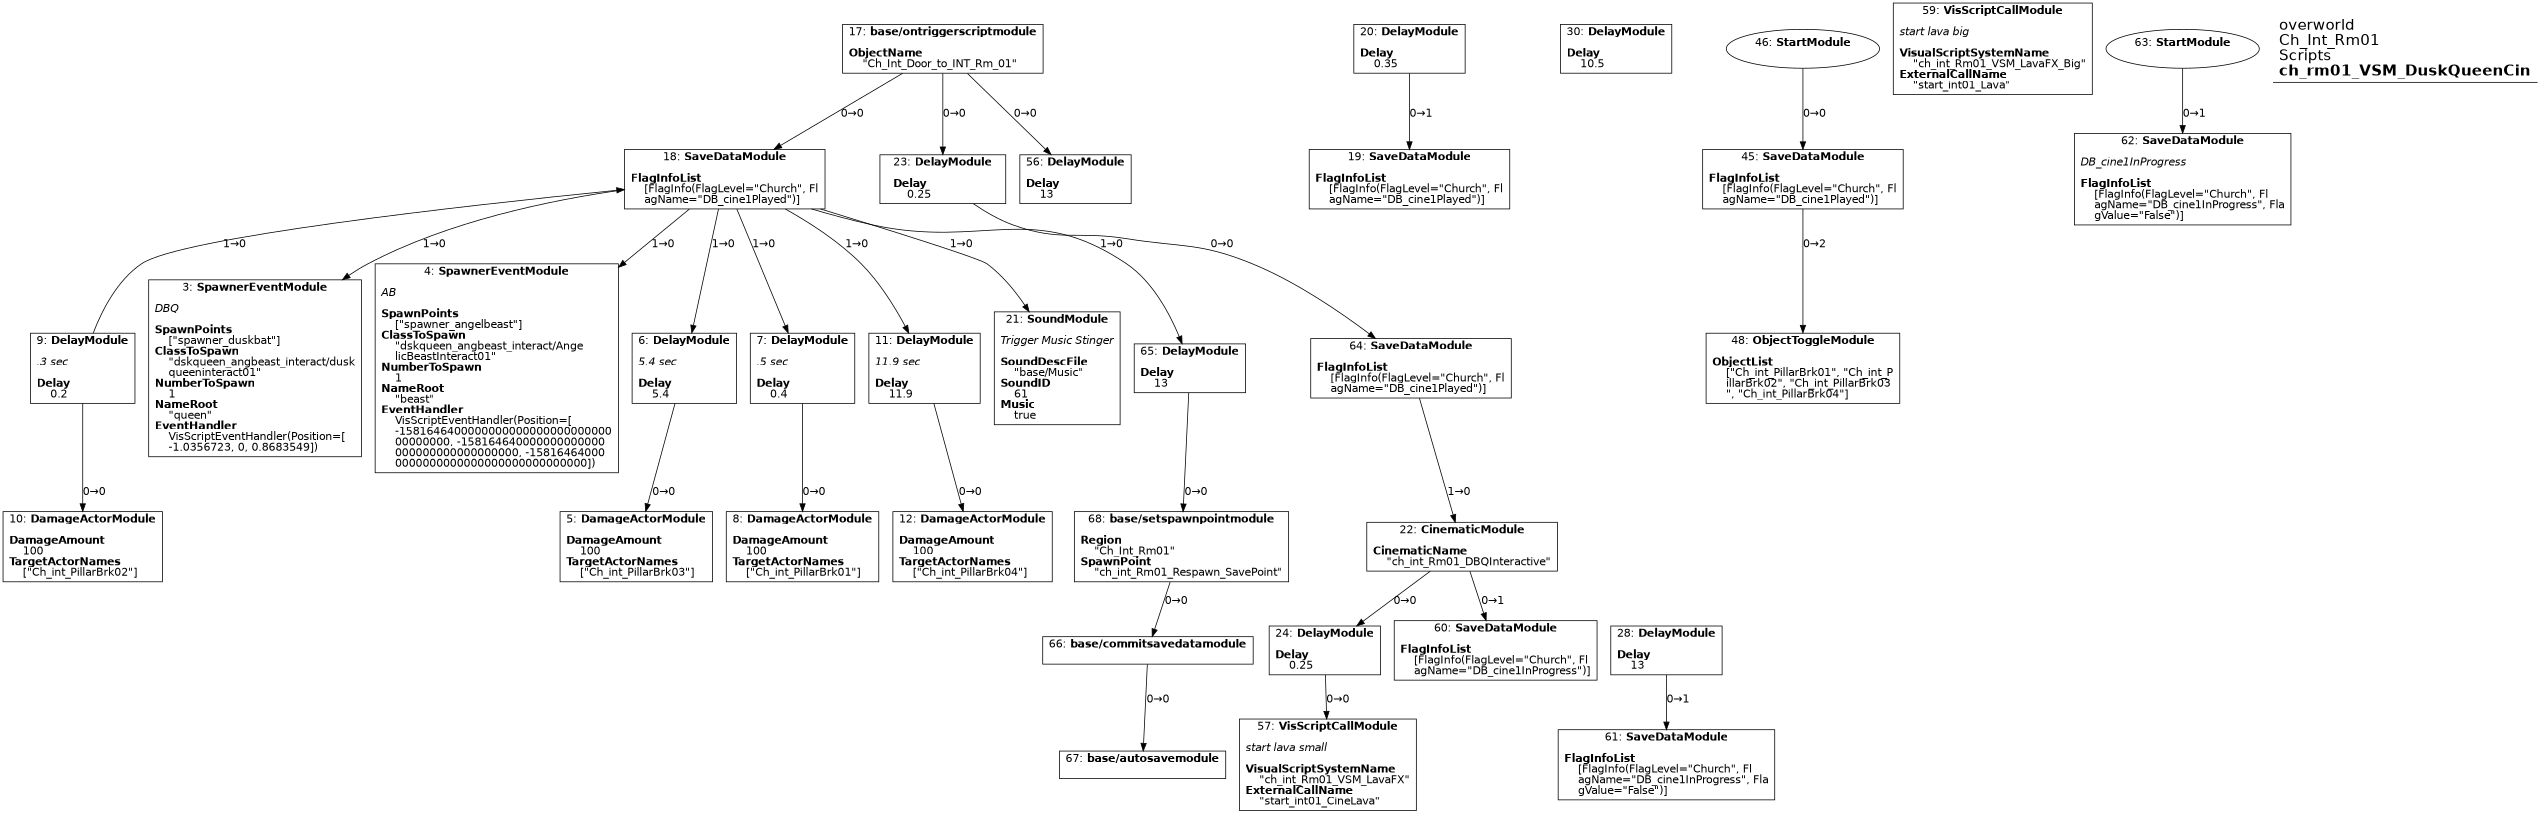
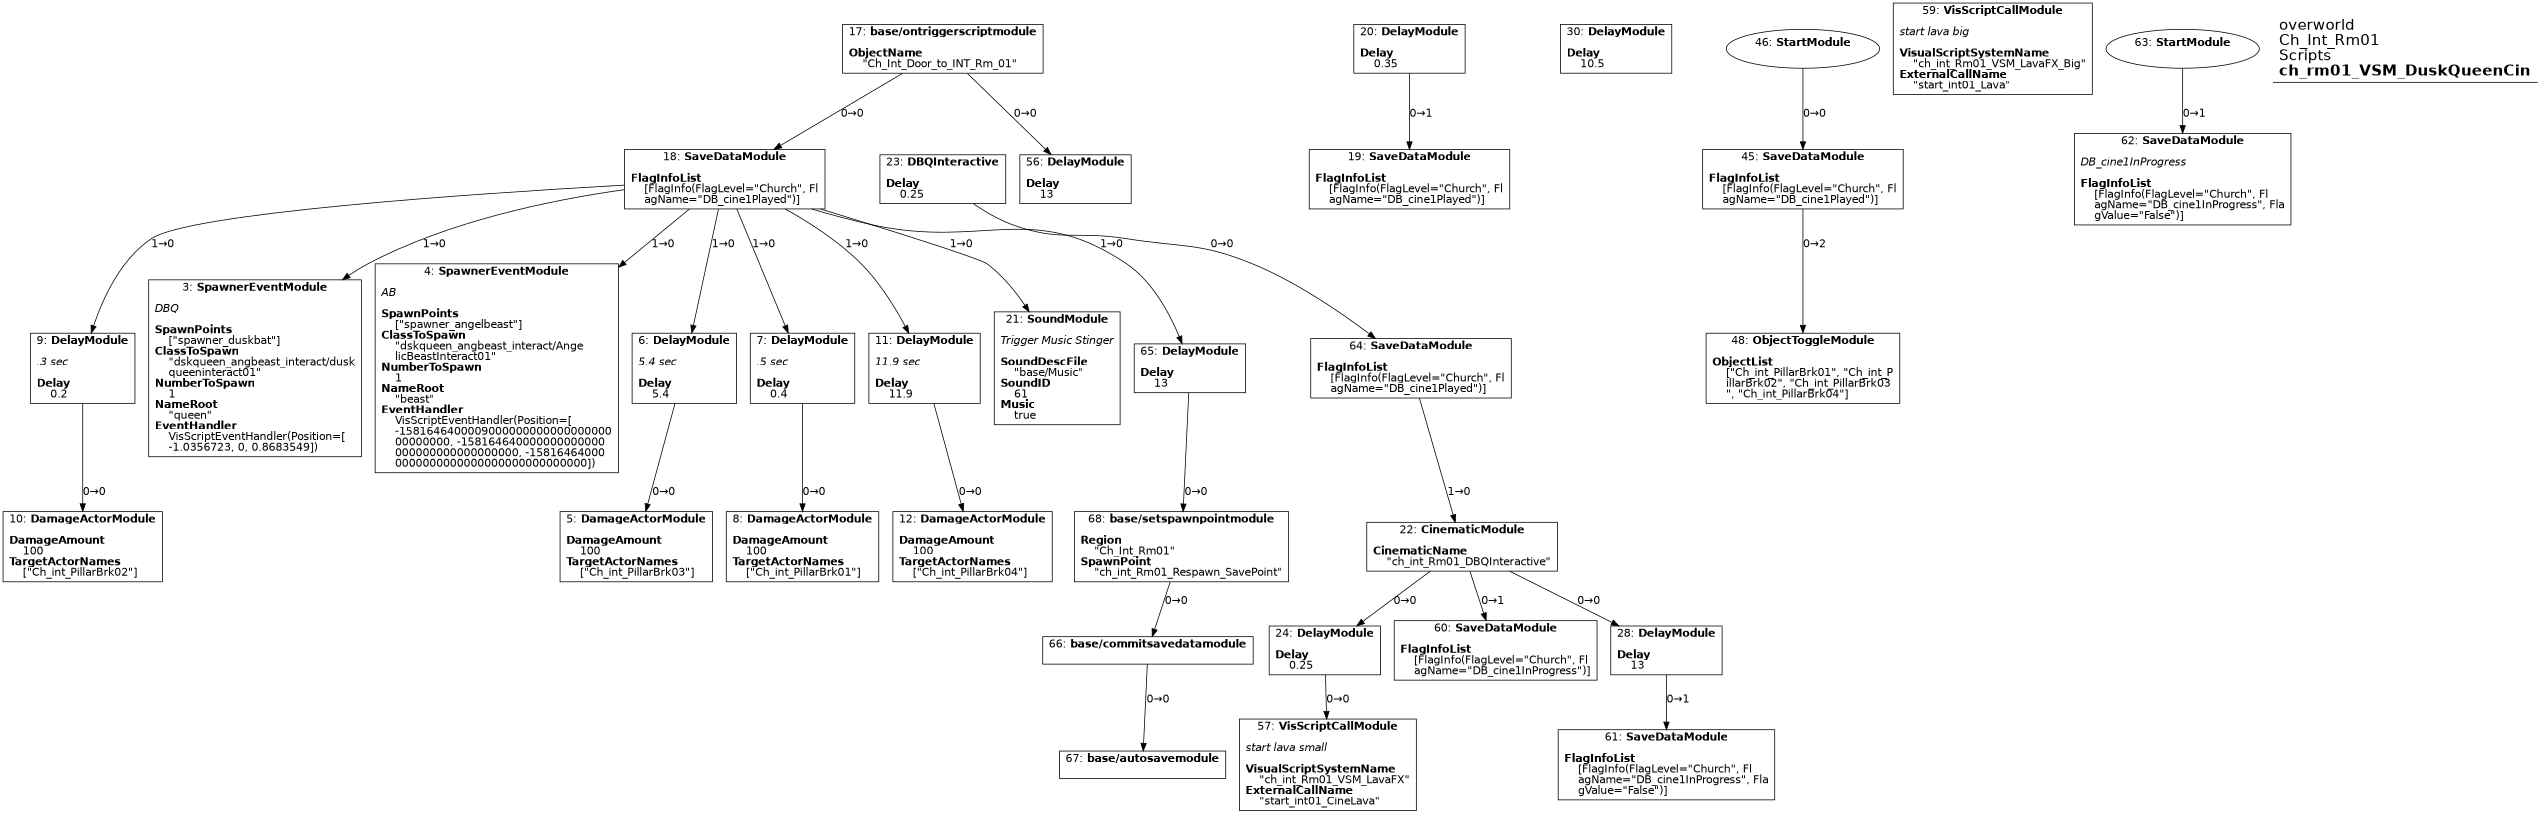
edge "17:" -> "23:": removed, label "0→0"
node "23:": text "DelayModule" -> "DBQInteractive"
edge "9:" -> "18:": reversed
node "4:": text "-1581646400000000000000000000000" -> "-1581646400009000000000000000000"
edge "22:" -> "28:": added, label "0→0"
